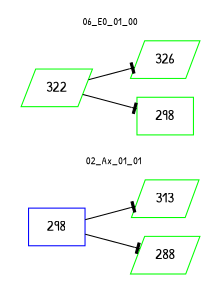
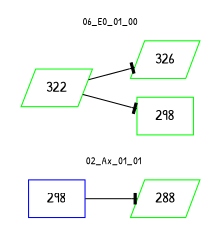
node "313": removed
